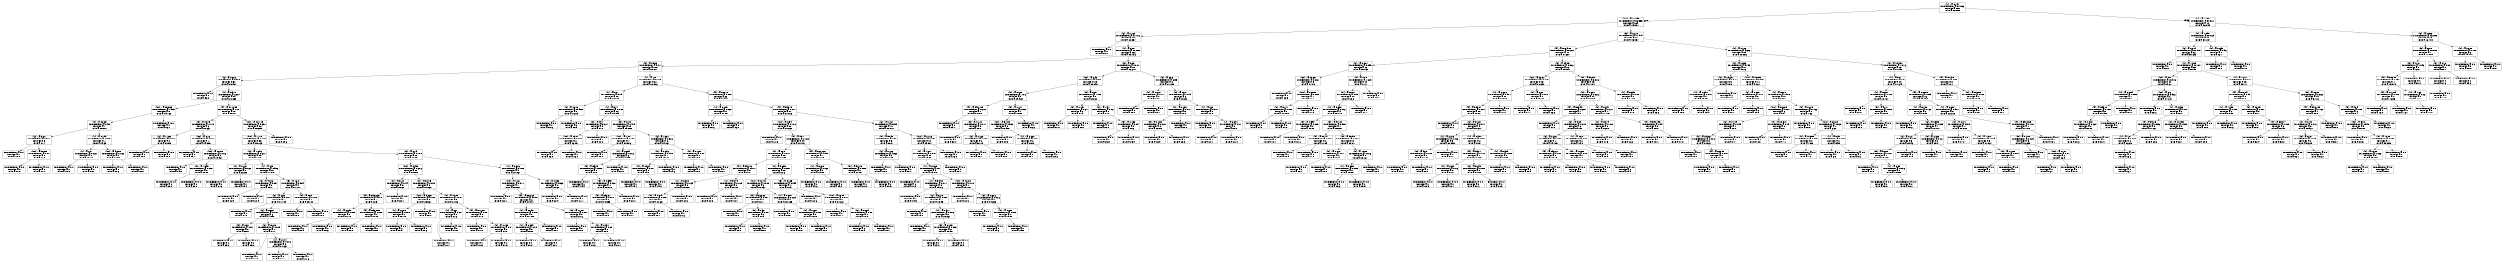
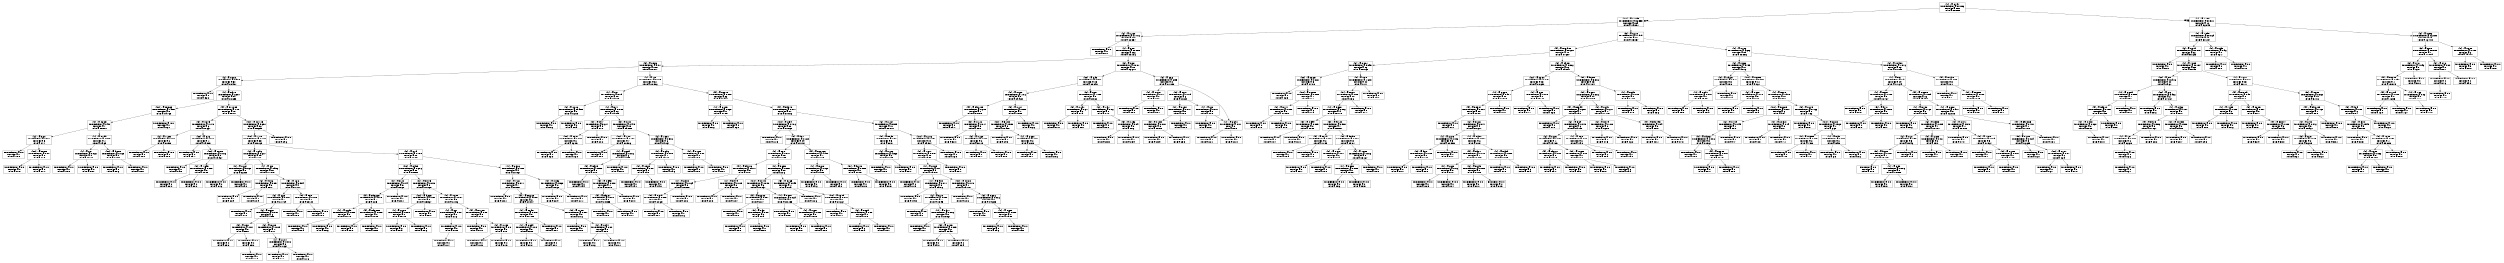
edge "x[5] <= 63.6 squared_error = 6.55 samples = 8 value = 24.038" -> "x[8] <= 20.0 squared_error = 1.019 samples = 6 value = 22.65": now "x[5] <= 63.6 squared_error = 6.55 samples = 8 value = 24.038" -> "x[4] <= 6.694 squared_error = 0.04 error = 2 value = 22.2"
node "squared_error = 0.0 samples = 1 value = 31.6": removed
node "squared_error = 0.0 samples = 1 value = 14.3": label "squared_error = 0.0 samples = 1 value = 14.3" -> "error_error = 0.0 samples = 1 value = 14.3"
edge "x[4] <= 6.2 squared_error = 0.01 samples = 2 value = 24.6" -> "squared_error = 0.0 samples = 1 value = 24.7": now "squared_error = -0.0 samples = 1 value = 24.5" -> "squared_error = 0.0 samples = 1 value = 24.7"
edge "x[6] <= 5.408 squared_error = 0.005 samples = 4 value = 24.7" -> "squared_error = 0.0 samples = 1 value = 24.8": now "squared_error = -0.0 samples = 1 value = 25.0" -> "squared_error = 0.0 samples = 1 value = 24.8"
